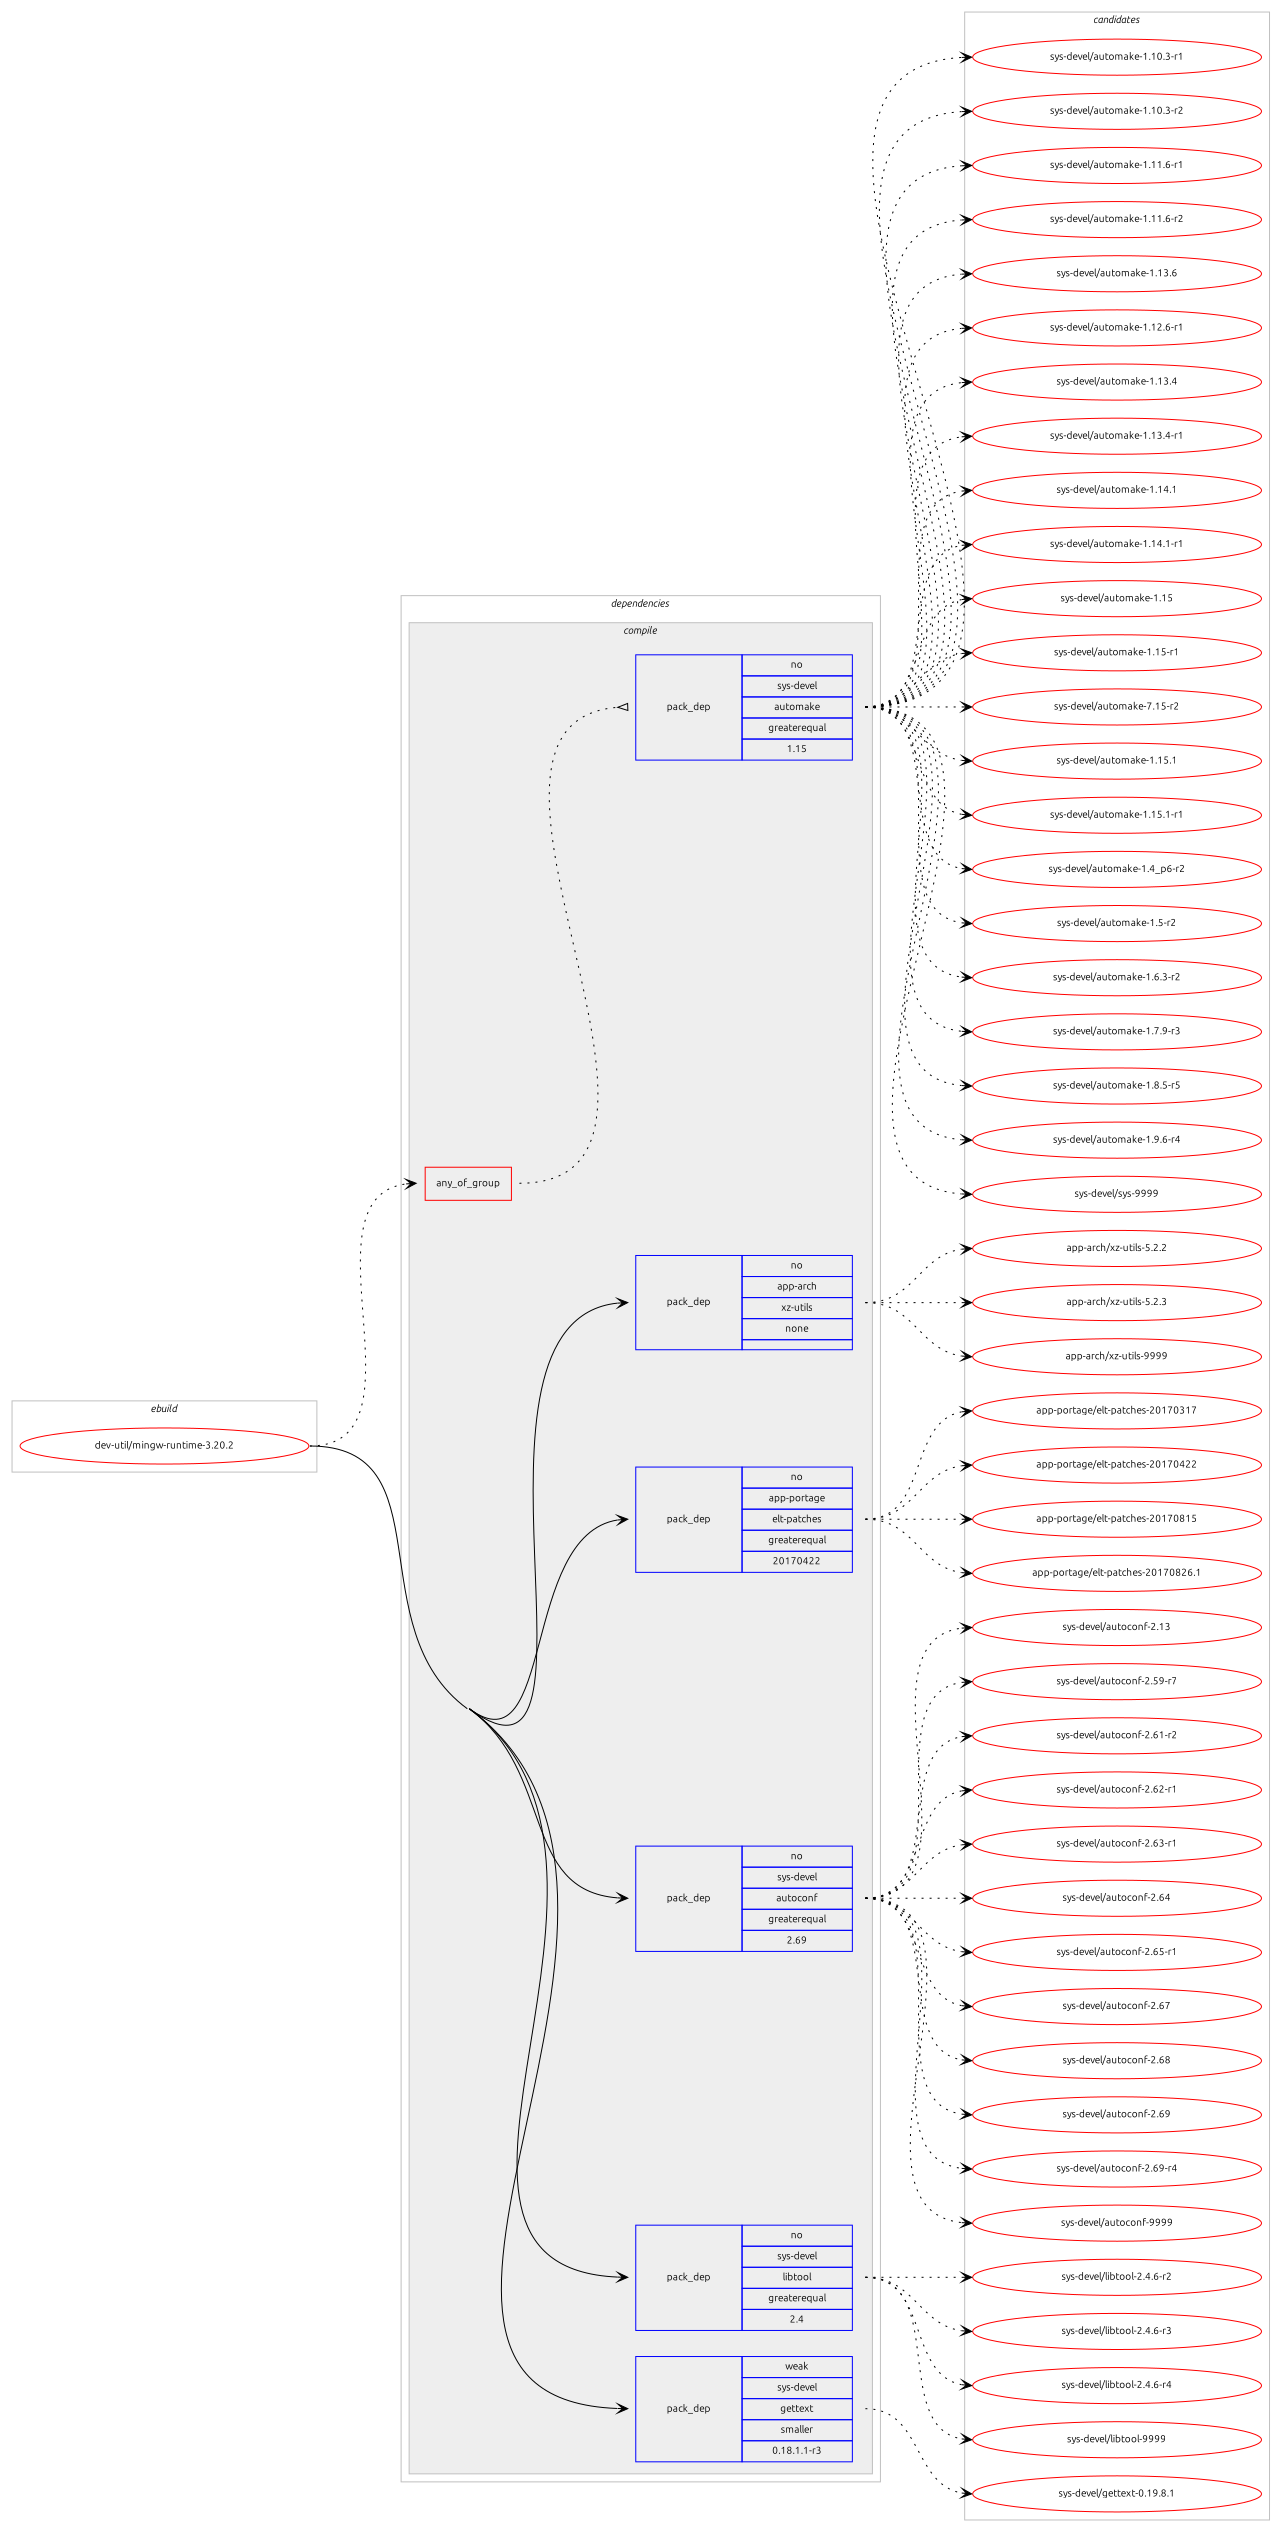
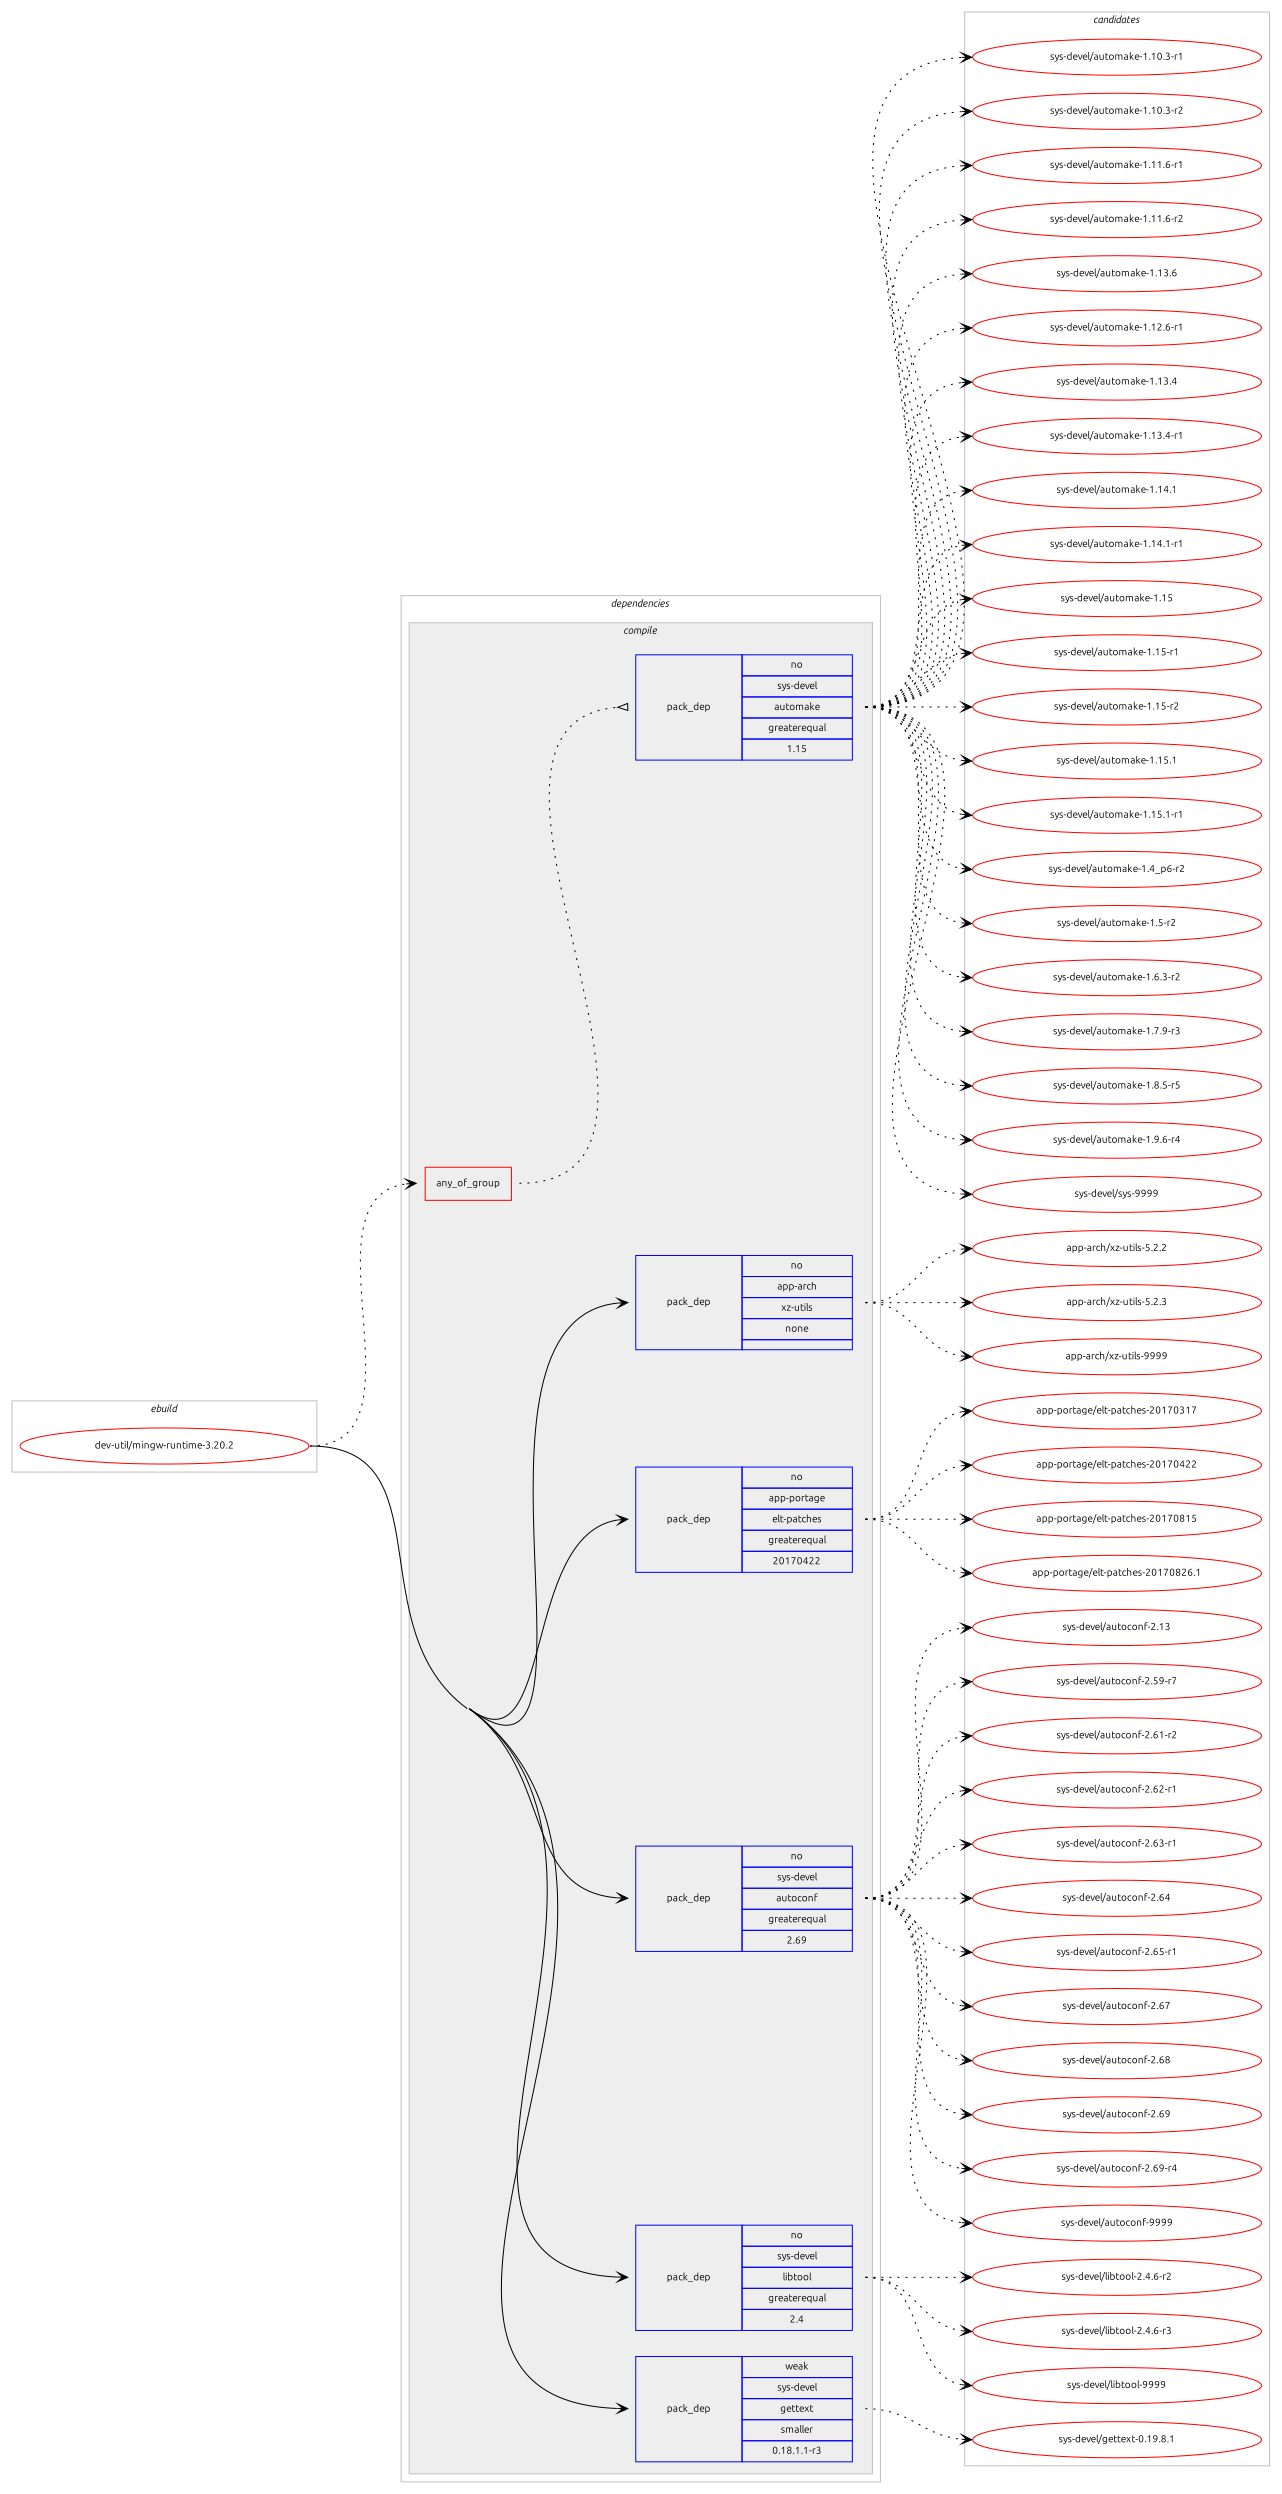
node "sys-devel/automake-7.15-r2": label "sys-devel/automake-7.15-r2" -> "sys-devel/automake-1.15-r2"
node "sys-devel/libtool-2.4.6-r4": removed
